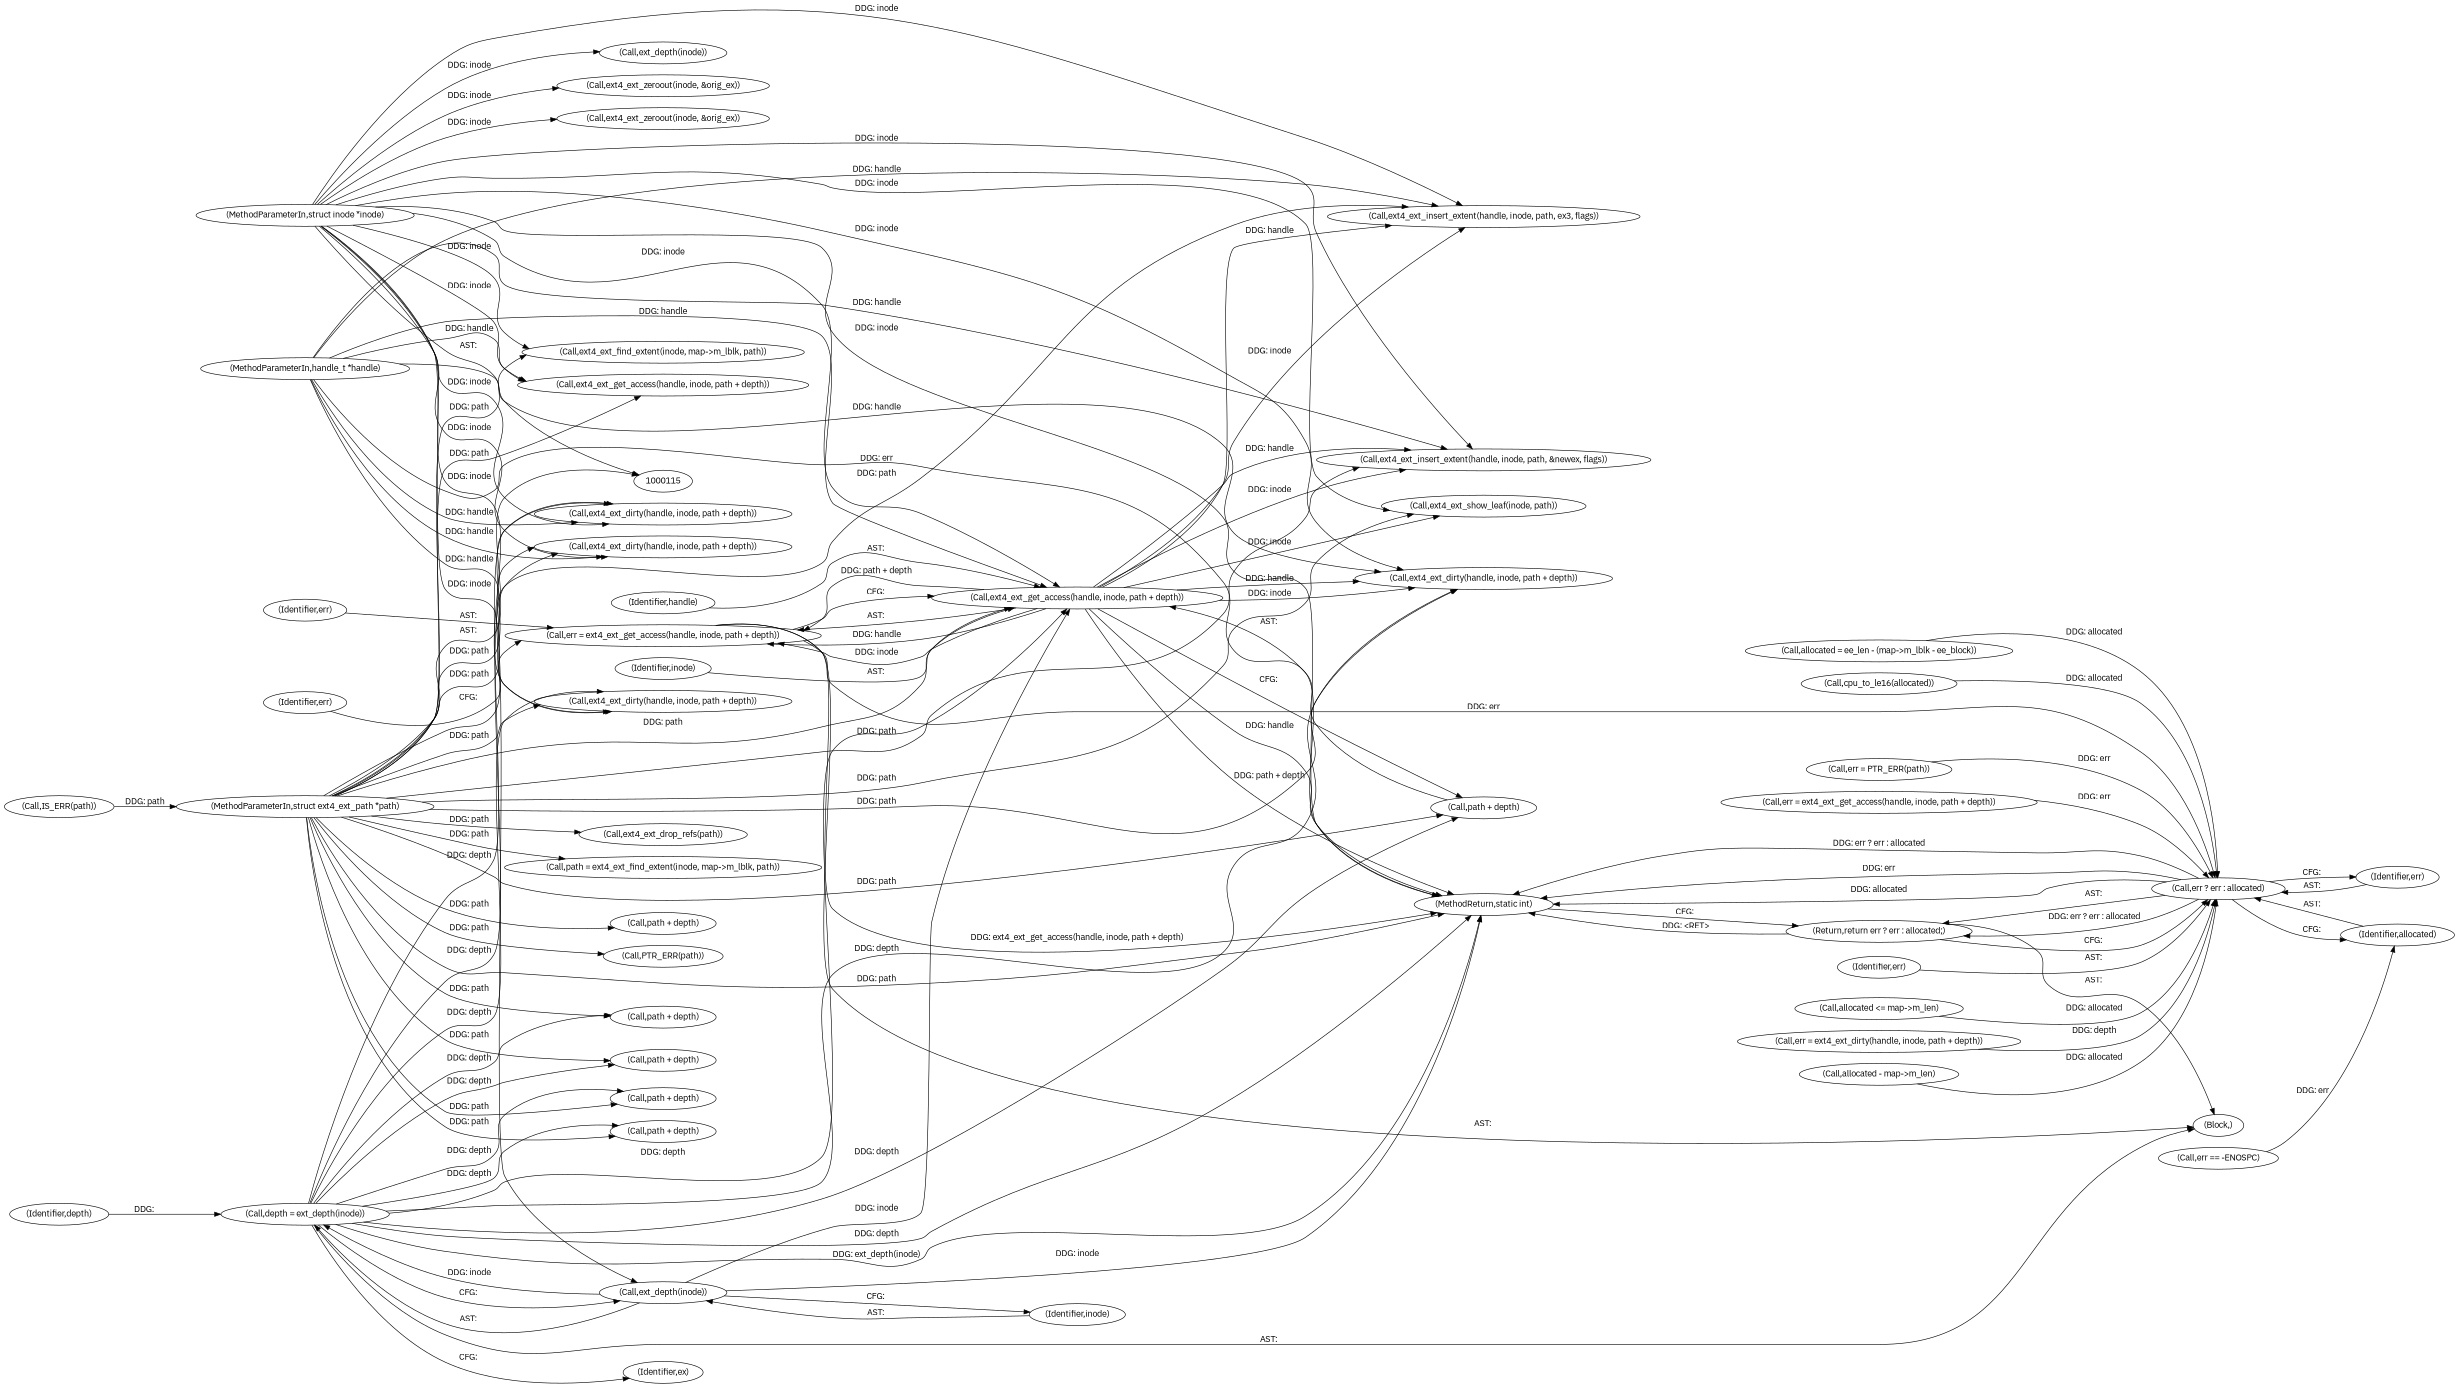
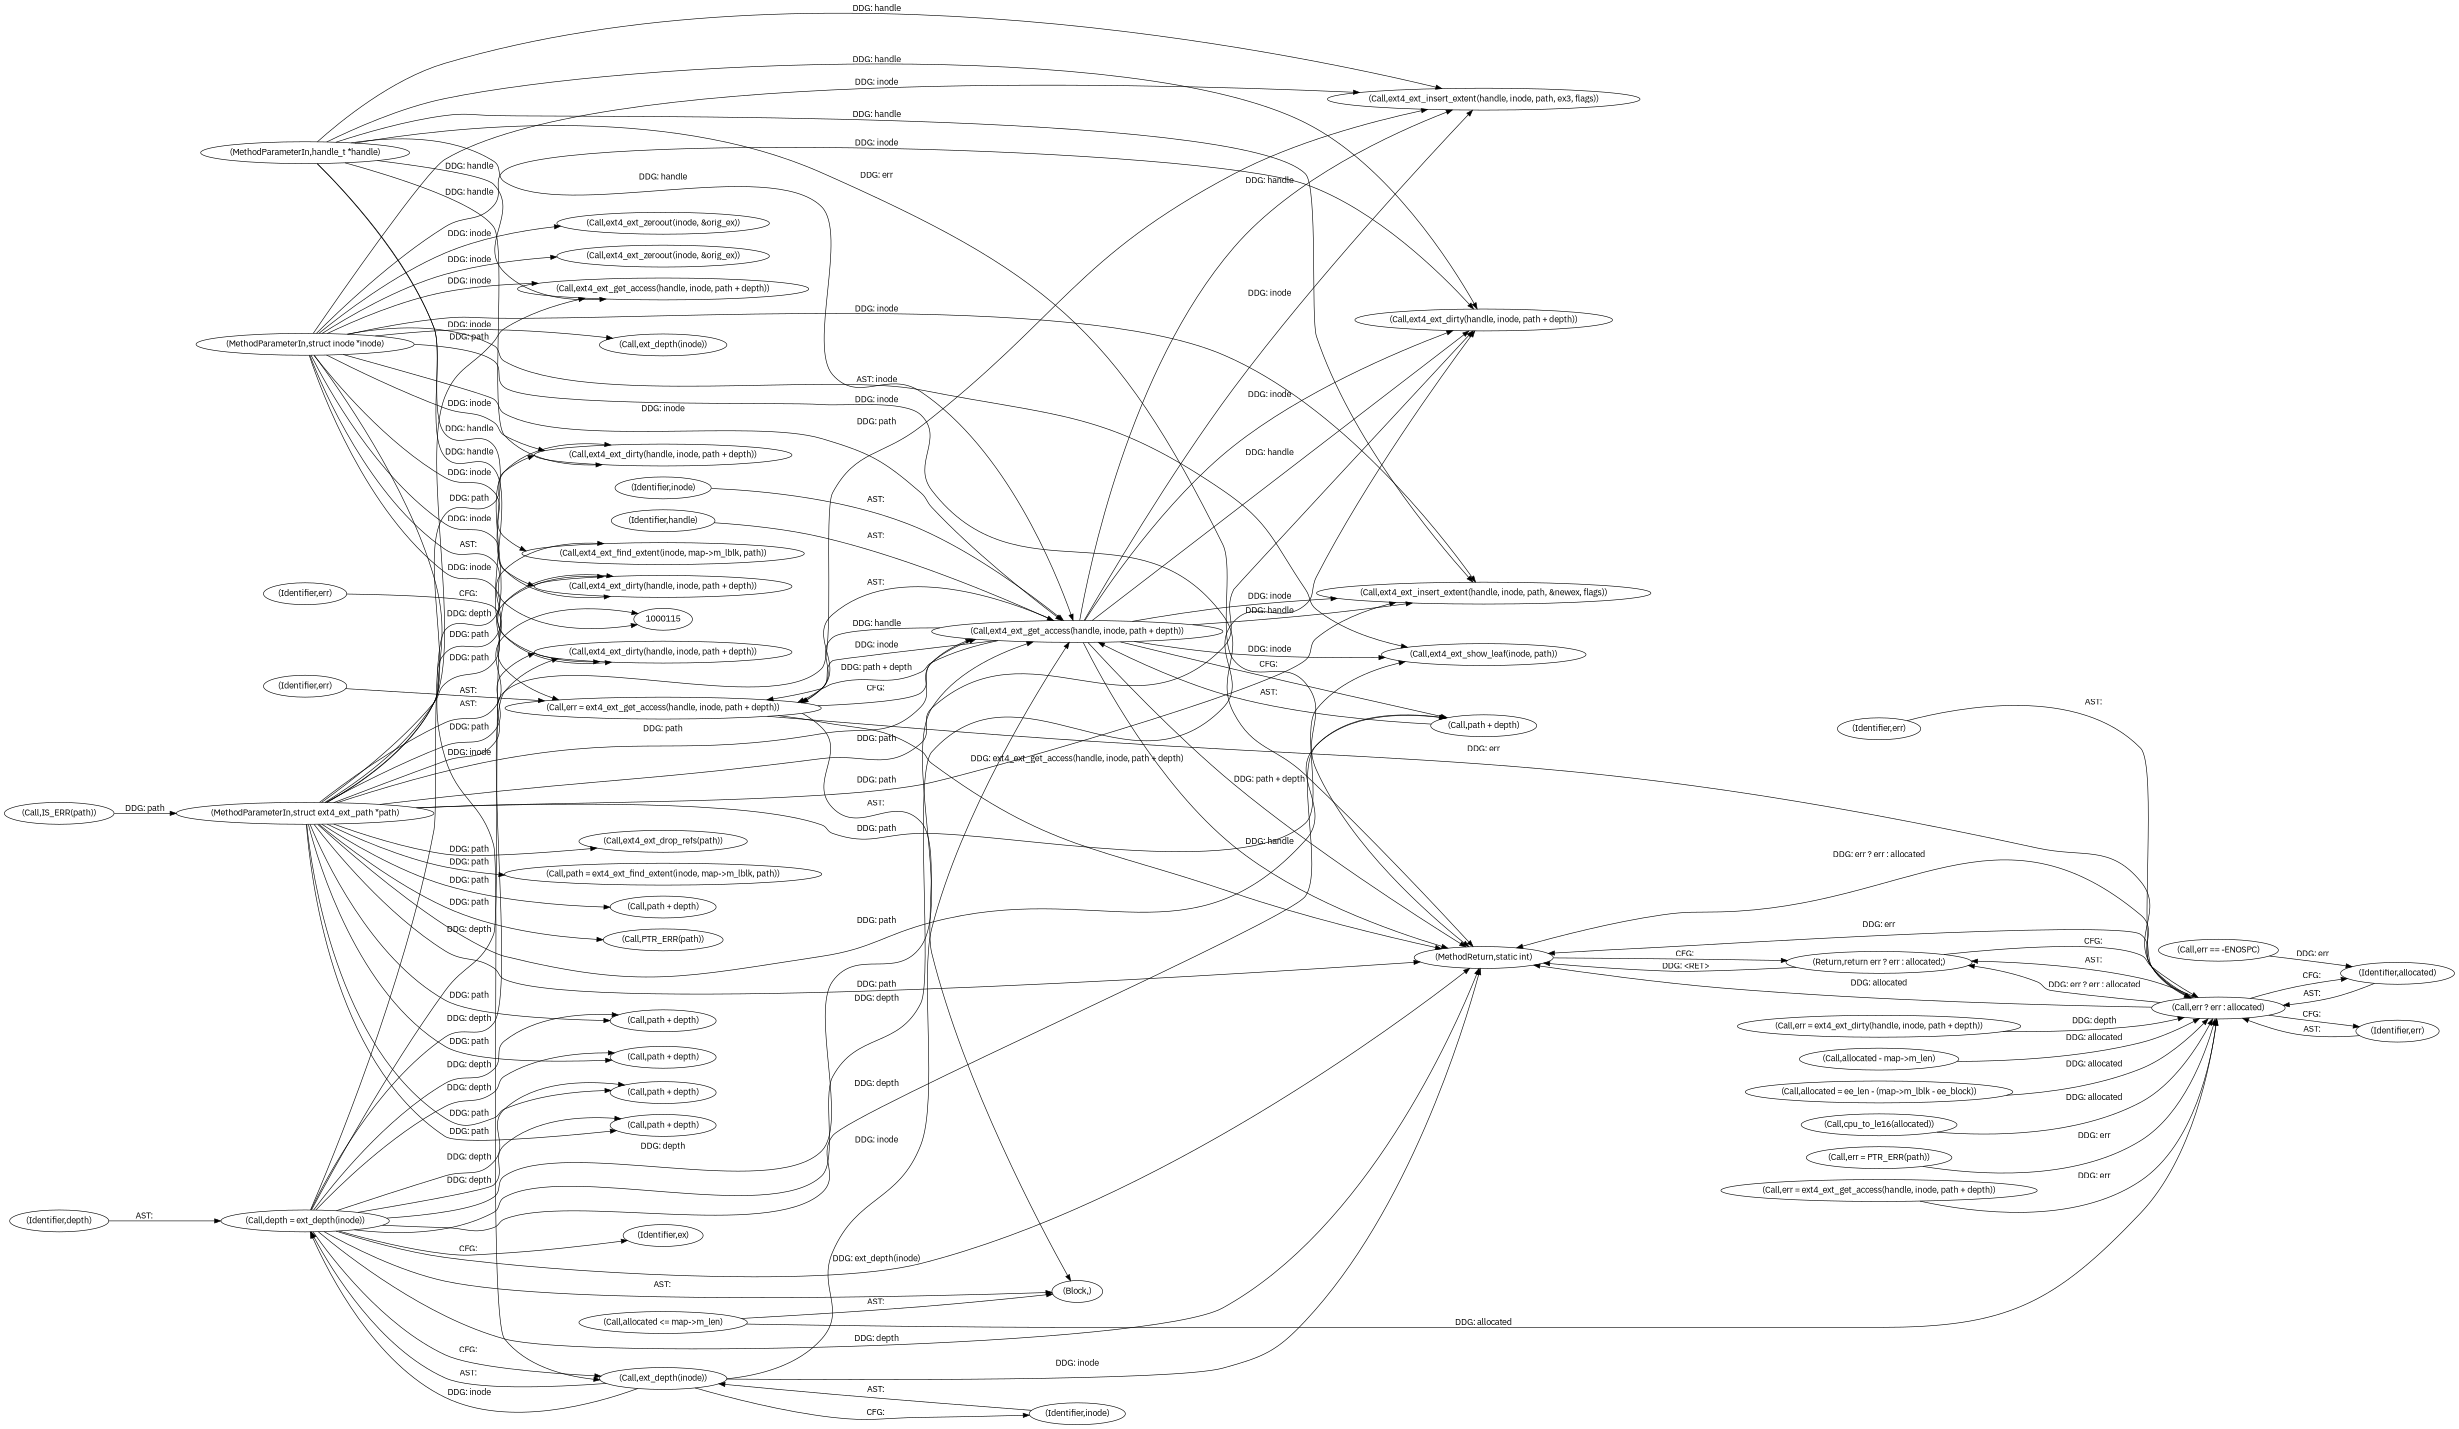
edge "(MethodParameterIn,struct inode *inode)" -> "(Call,ext4_ext_show_leaf(inode, path))": label "DDG: inode" -> "AST: inode"
edge "(Return,return err ? err : allocated;)" -> "(Block,)": now "(Call,allocated <= map->m_len)" -> "(Block,)"
edge "(Identifier,depth)" -> "(Call,depth = ext_depth(inode))": label "DDG: " -> "AST: "
